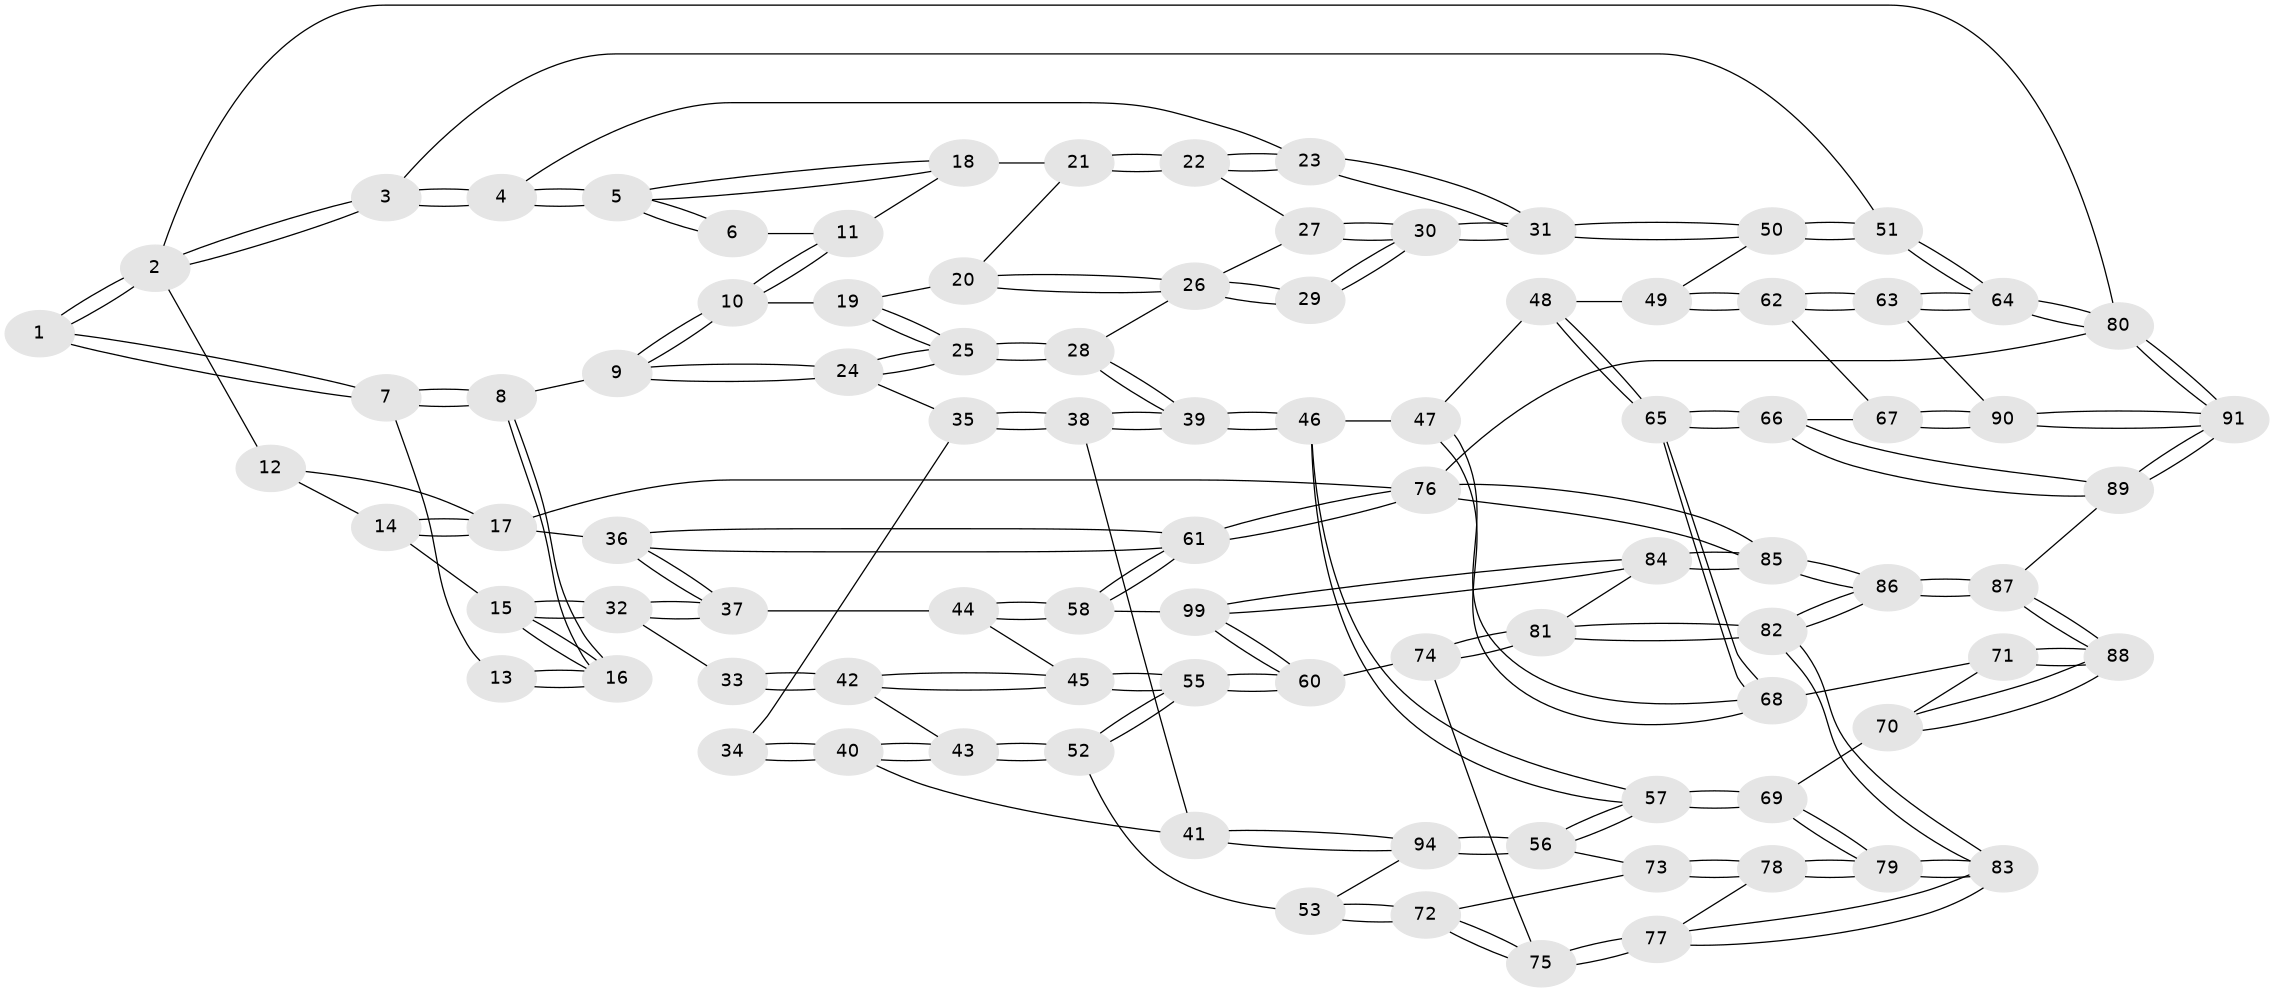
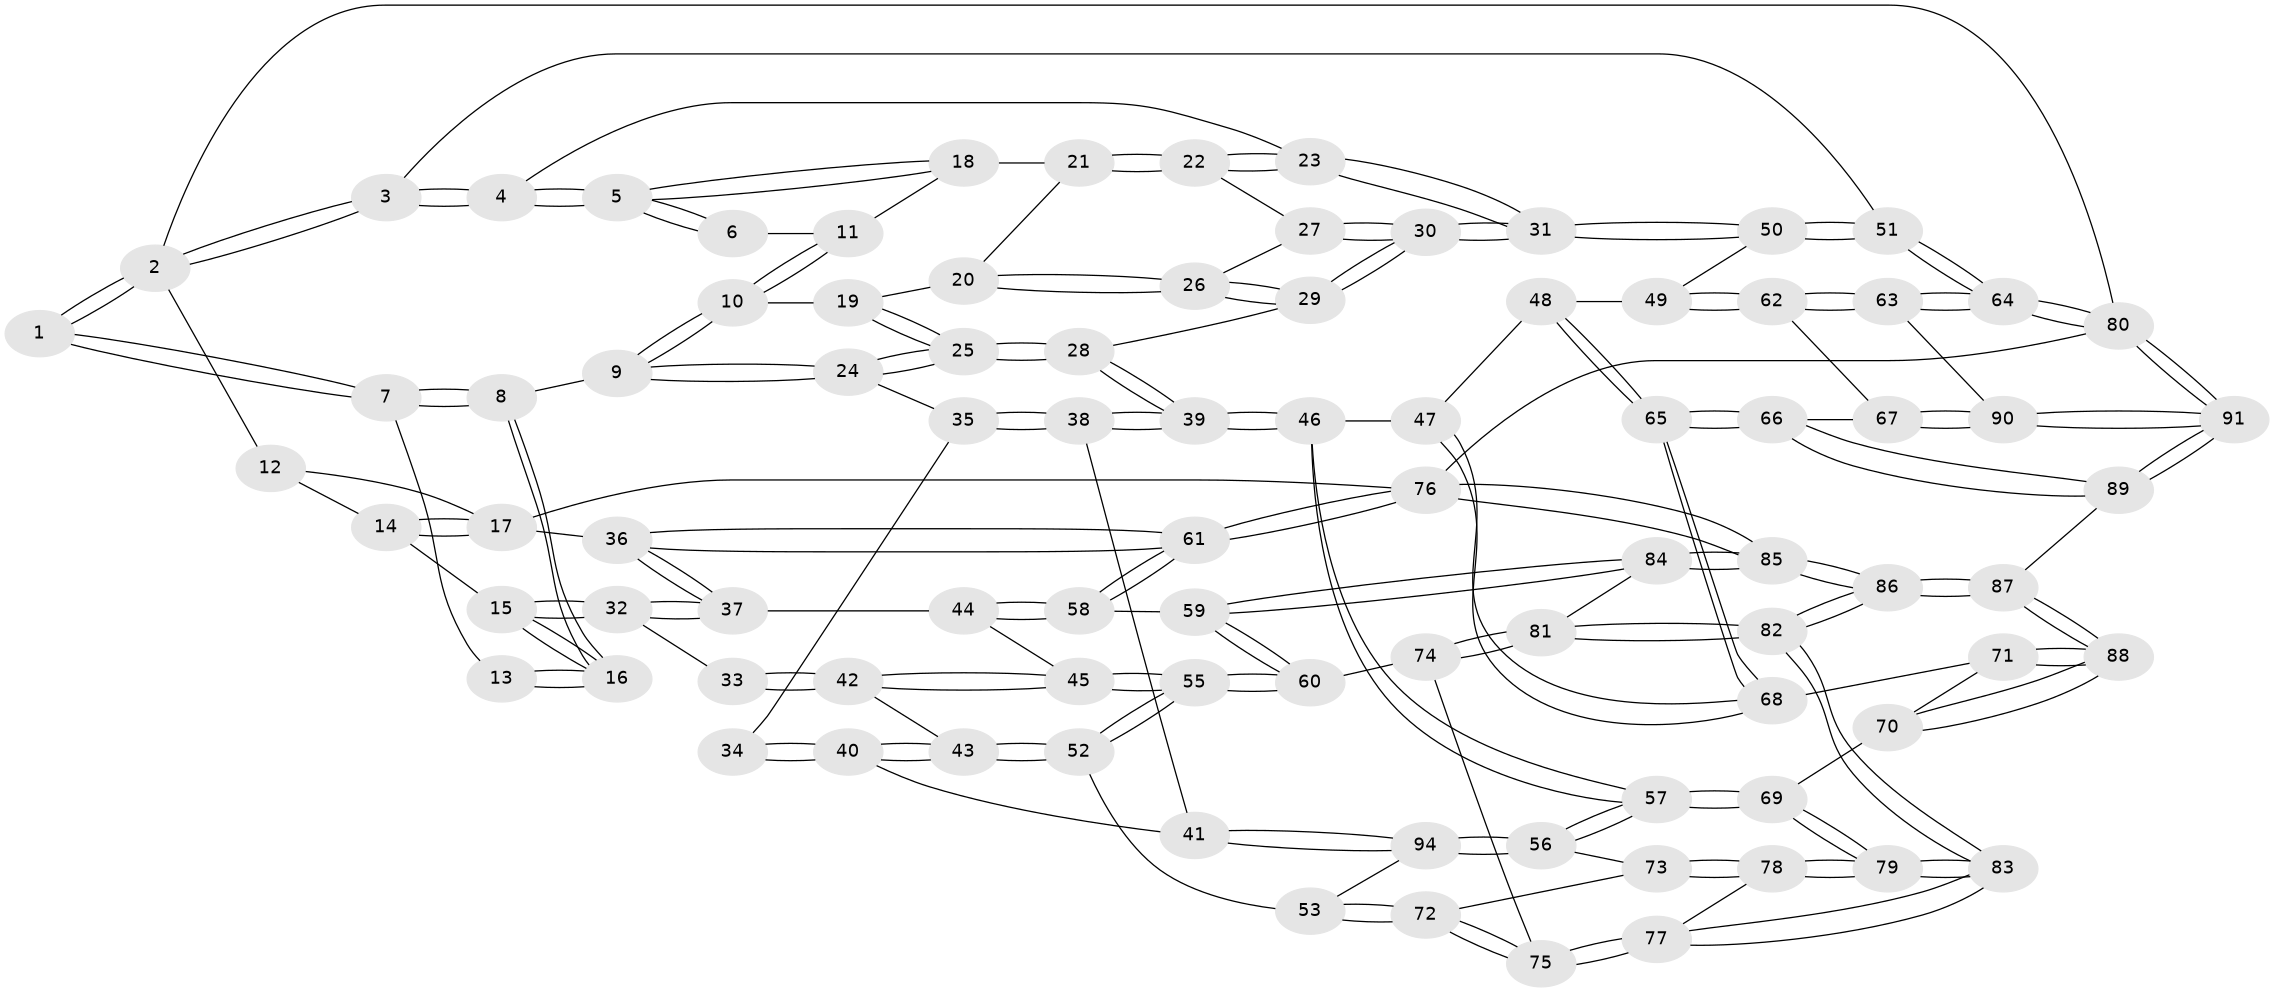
edge "26" -- "28": now "29" -- "28"
node "99": label "99" -> "59"
